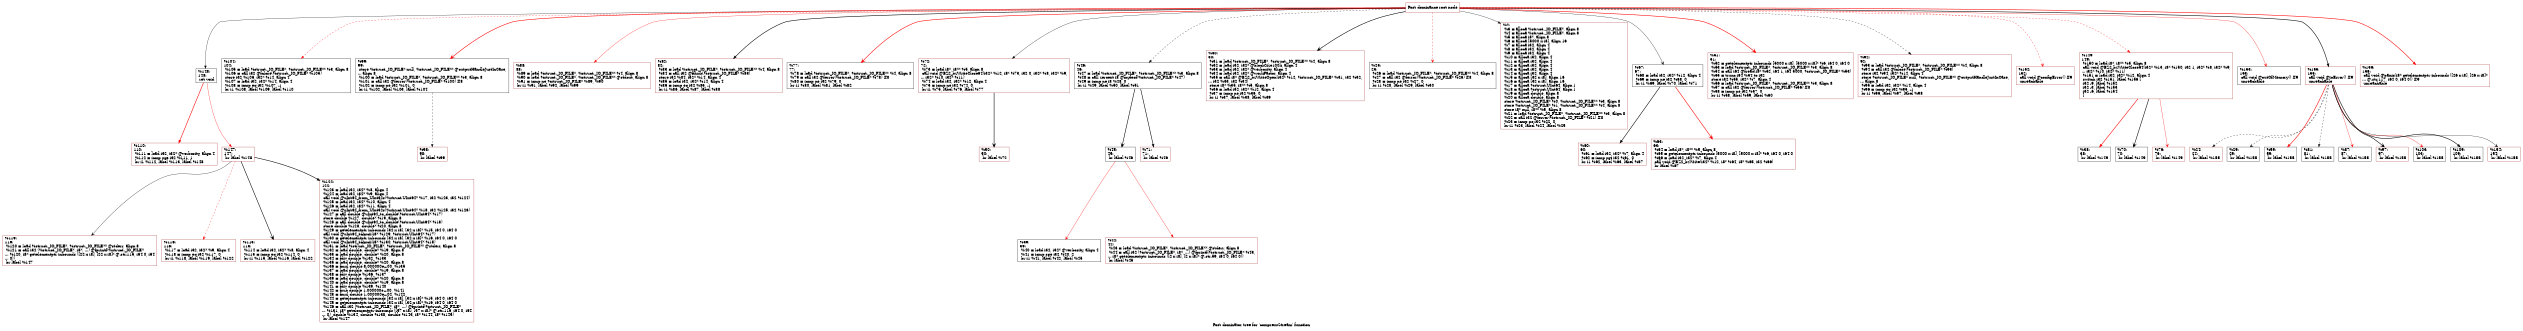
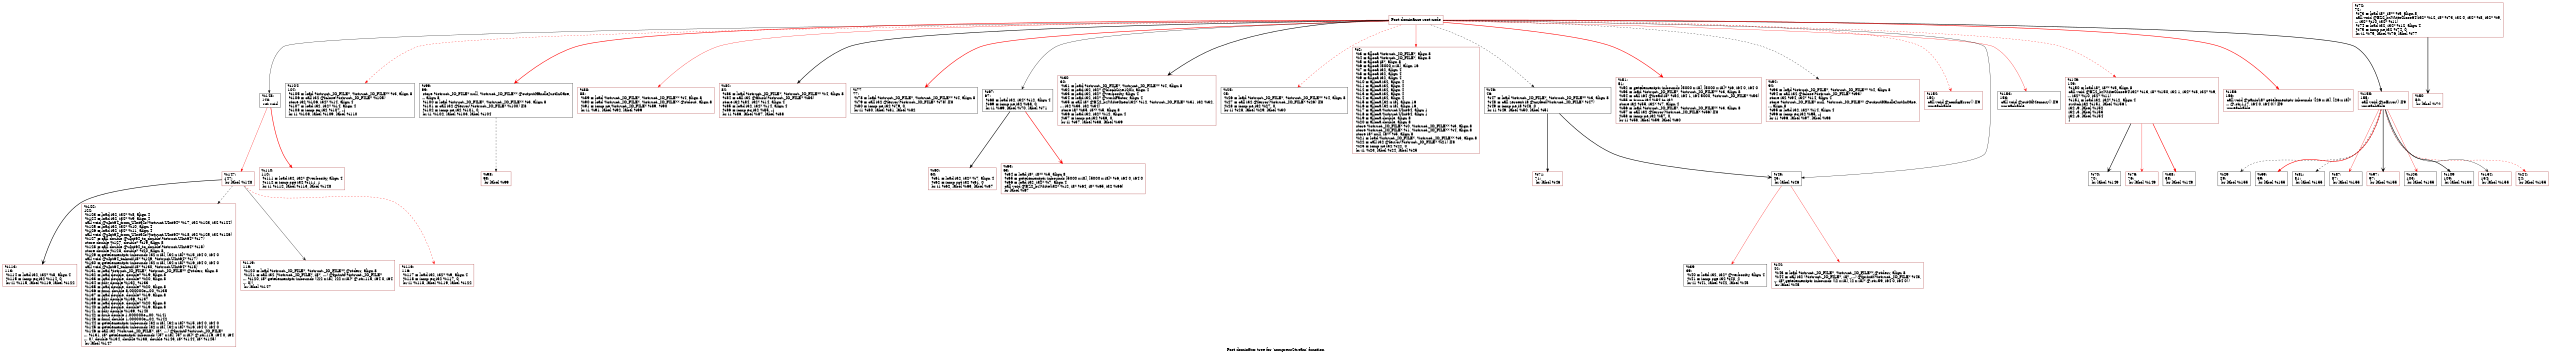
edge "Post dominance root node" -> "%72:": now "Post dominance root node" -> "%45:"
edge "Post dominance root node" -> "%2:": color black -> red
edge "%155:" -> "%24:": color black -> red
edge "%147:" -> "%122:": style bold -> dashed
